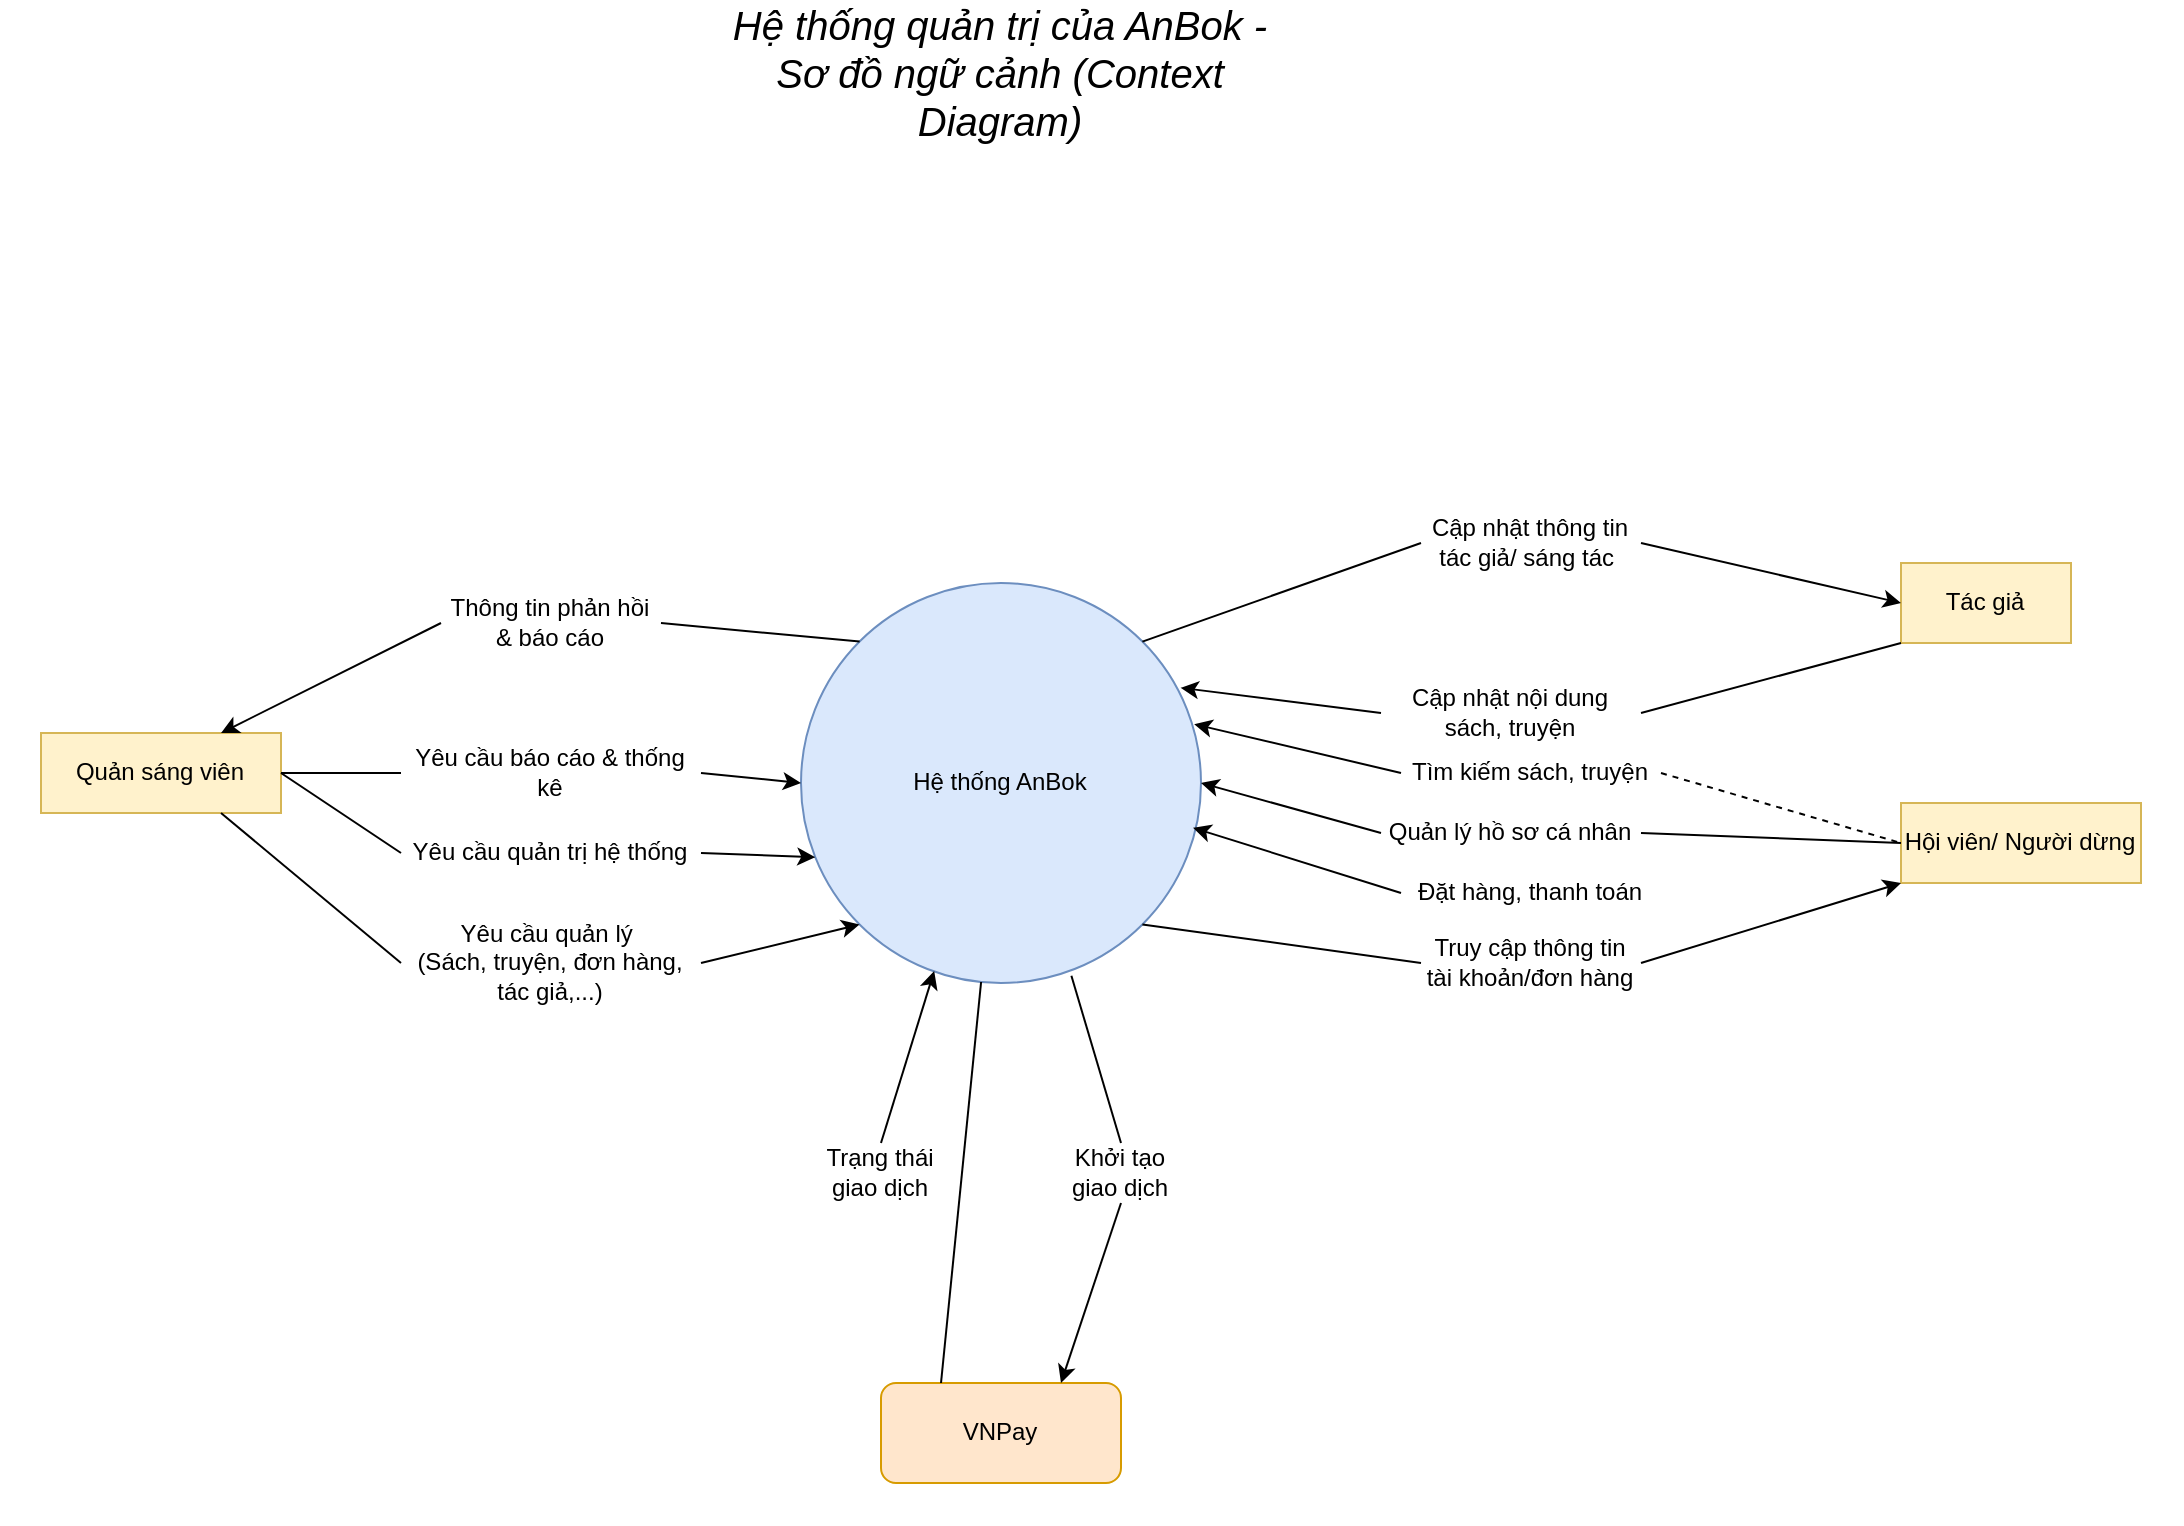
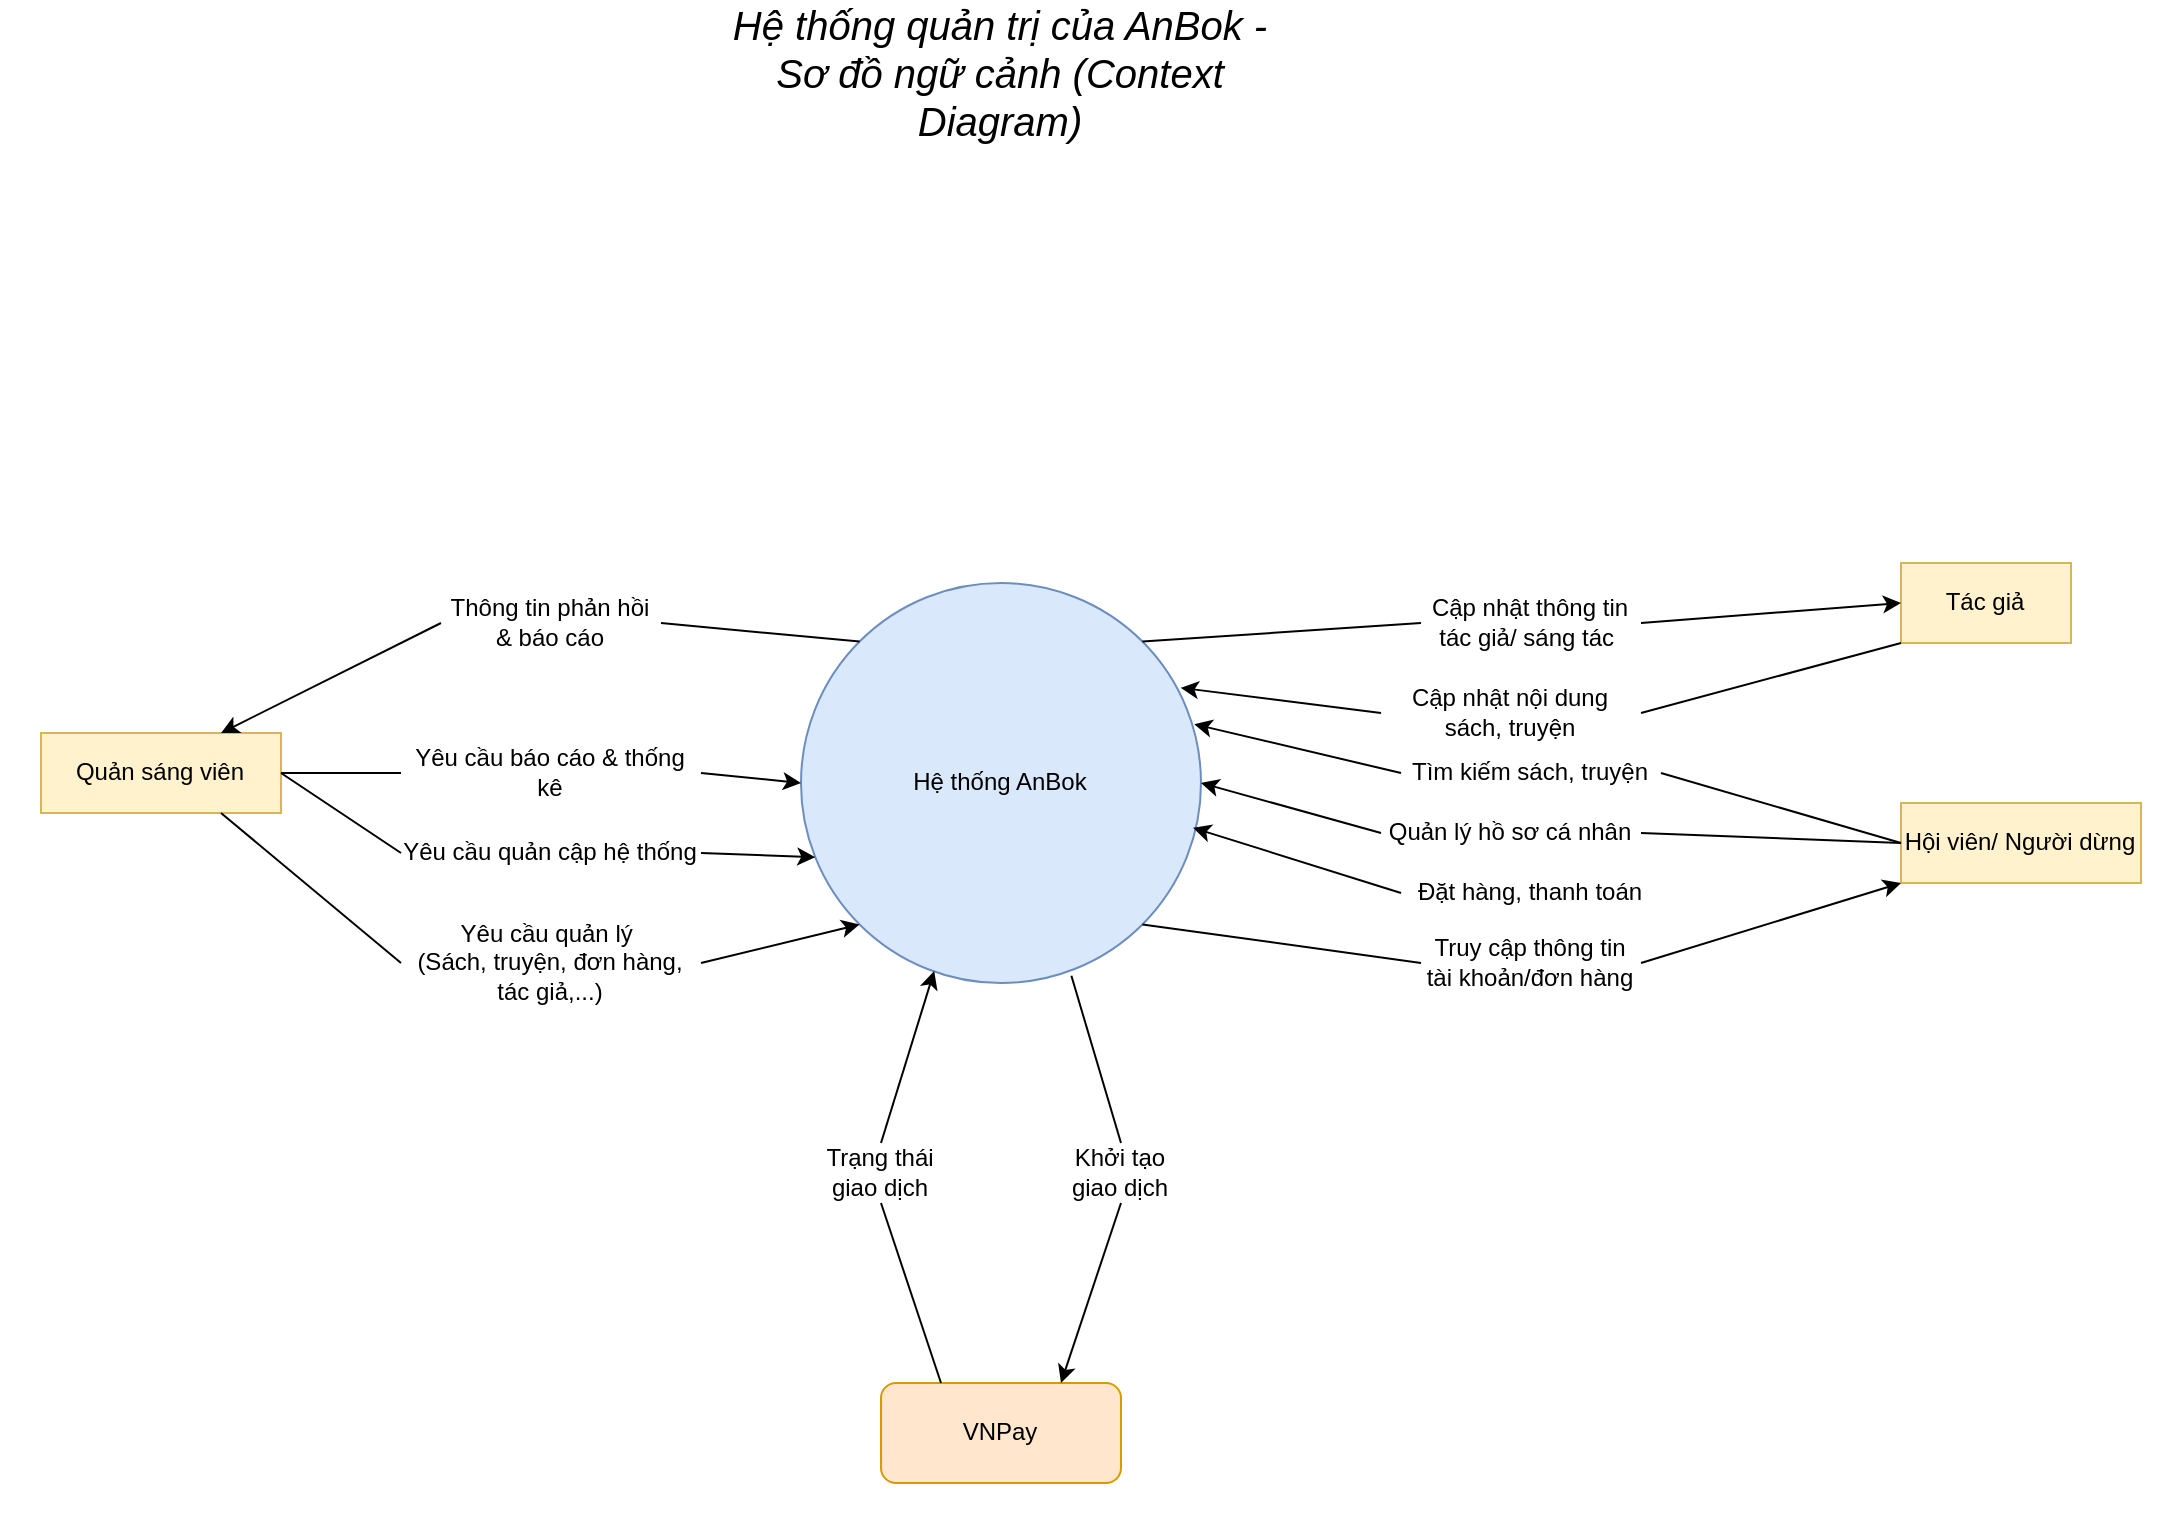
node "Cập nhật thông tin tác giả/ sáng tác": moved (1531, 543) -> (1531, 623)
edge "Tìm kiếm sách, truyện" -- "Hội viên/ Người dừng": style dashed -> solid
node "Yêu cầu quản trị hệ thống": label "Yêu cầu quản trị hệ thống" -> "Yêu cầu quản cập hệ thống"
edge "Hệ thống AnBok" -- "VNPay": now "Trạng thái giao dịch" -- "VNPay"
